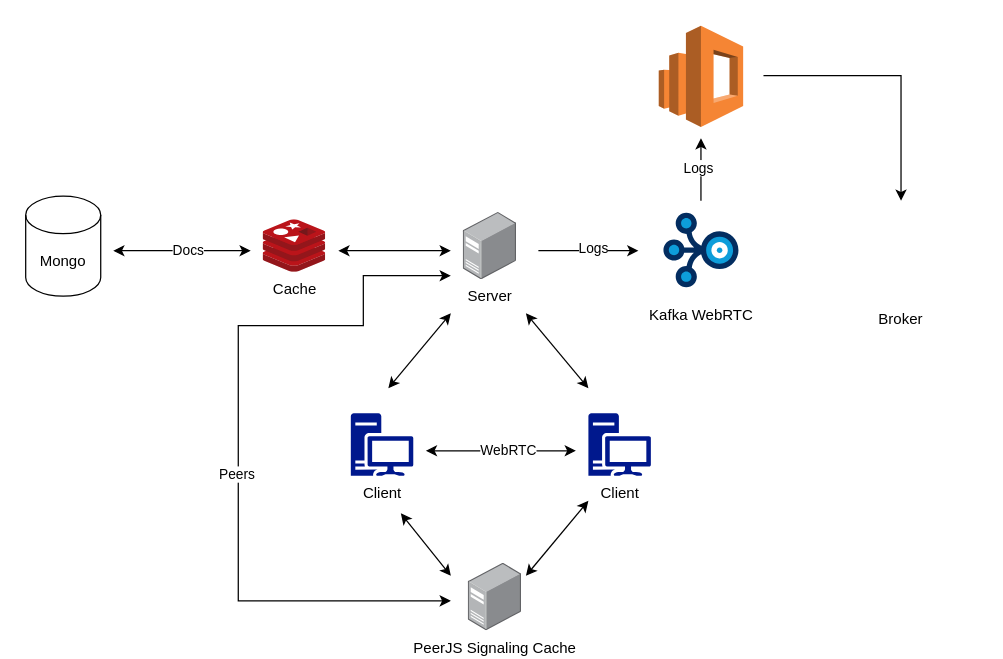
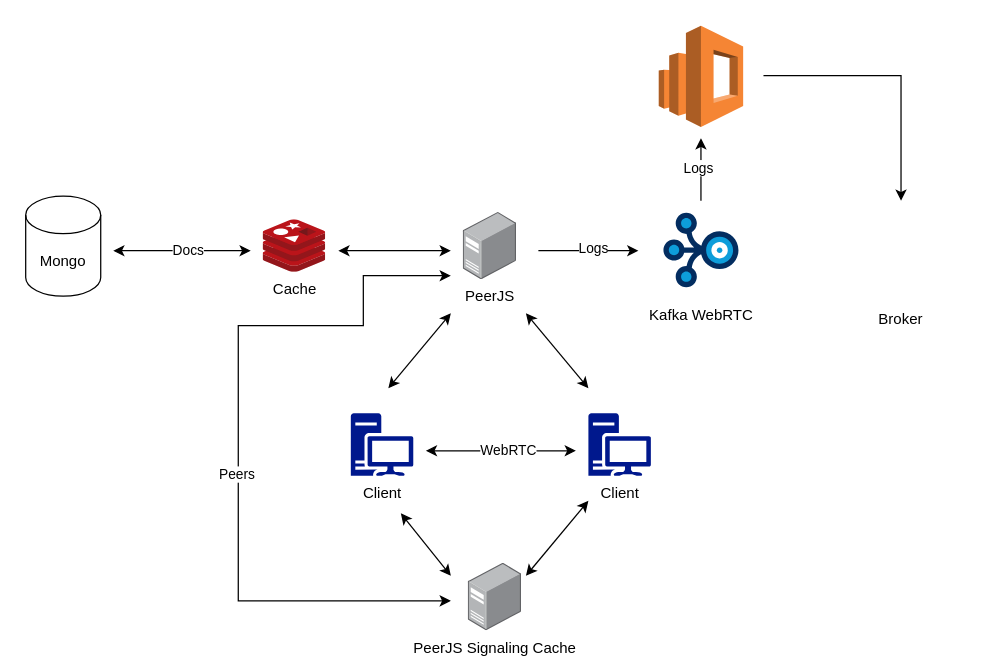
node "Server": label "Server" -> "PeerJS"
